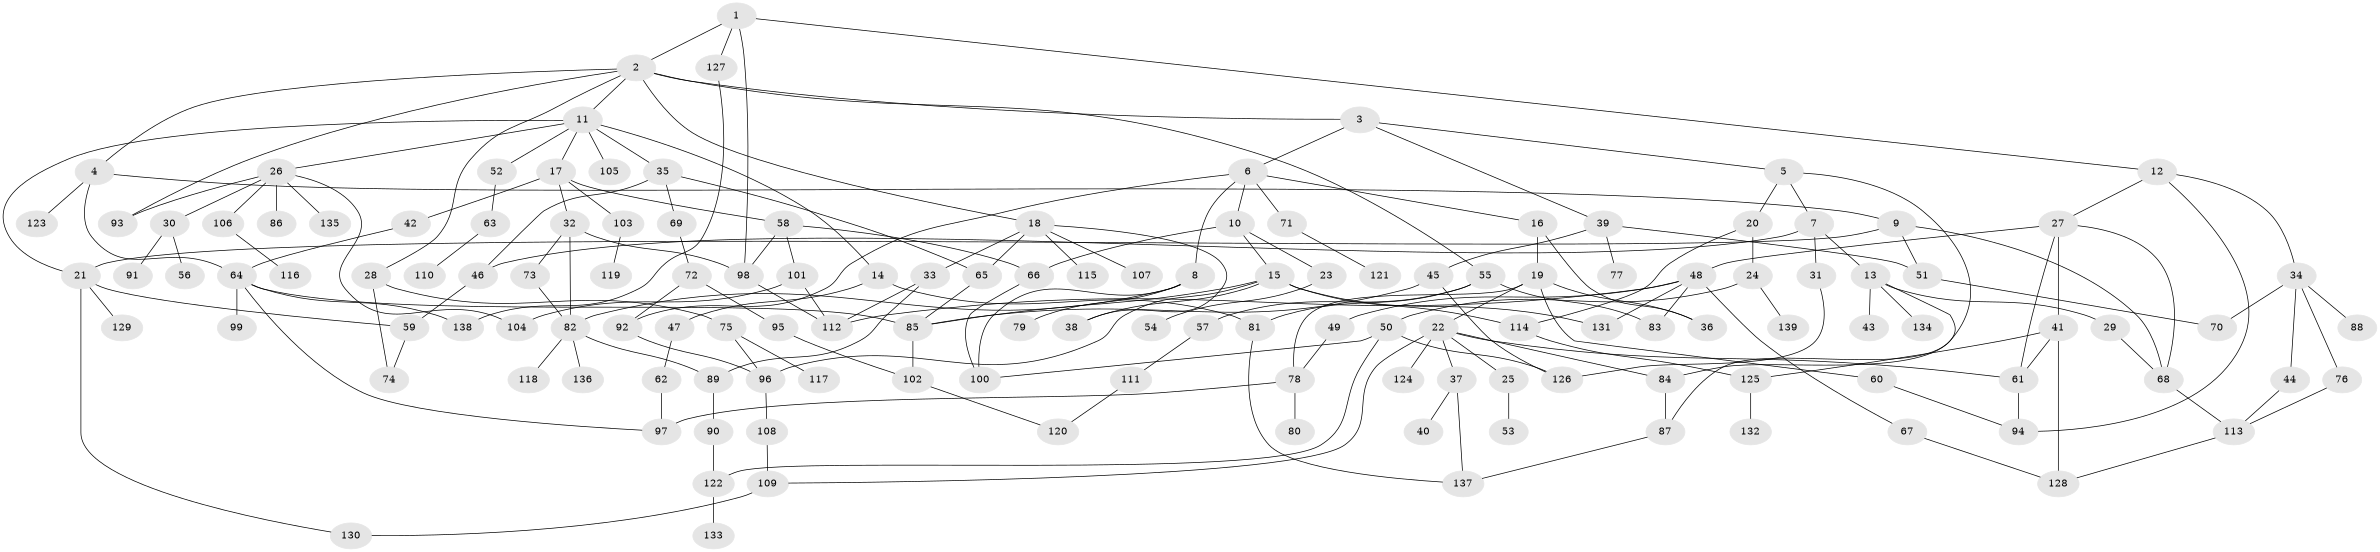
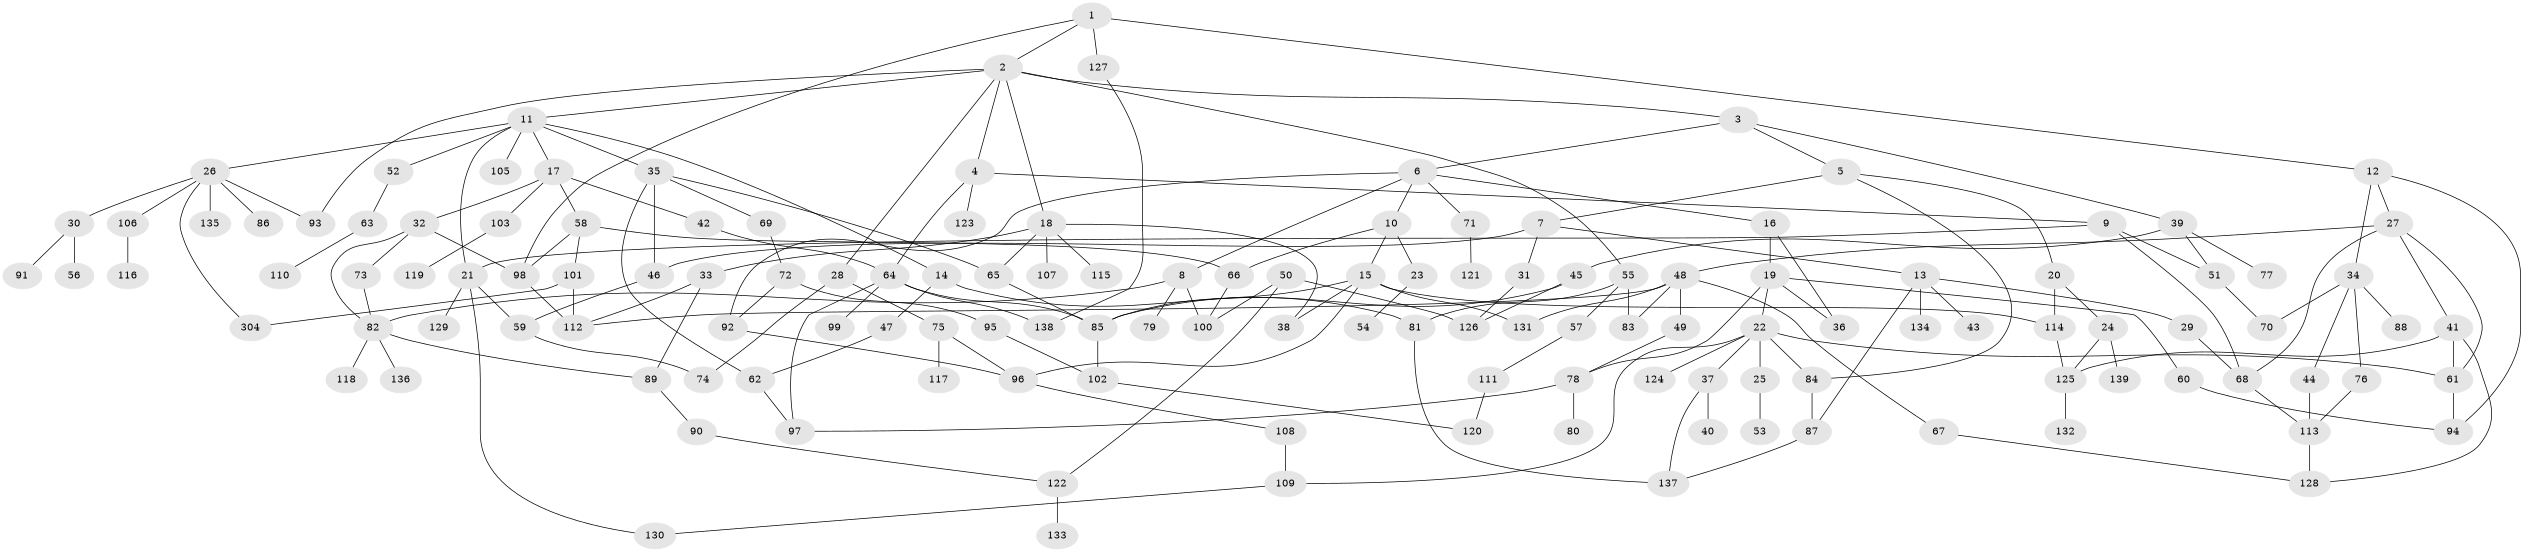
edge "35" -- "62": added
edge "24" -- "50": now "24" -- "125"
node "104": label "104" -> "304"
